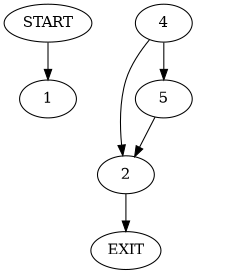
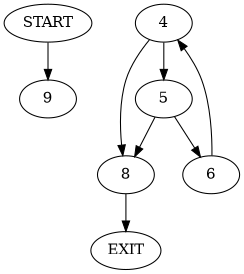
node "1": label "1" -> "9"
node "2": label "2" -> "8"
node "6": added
